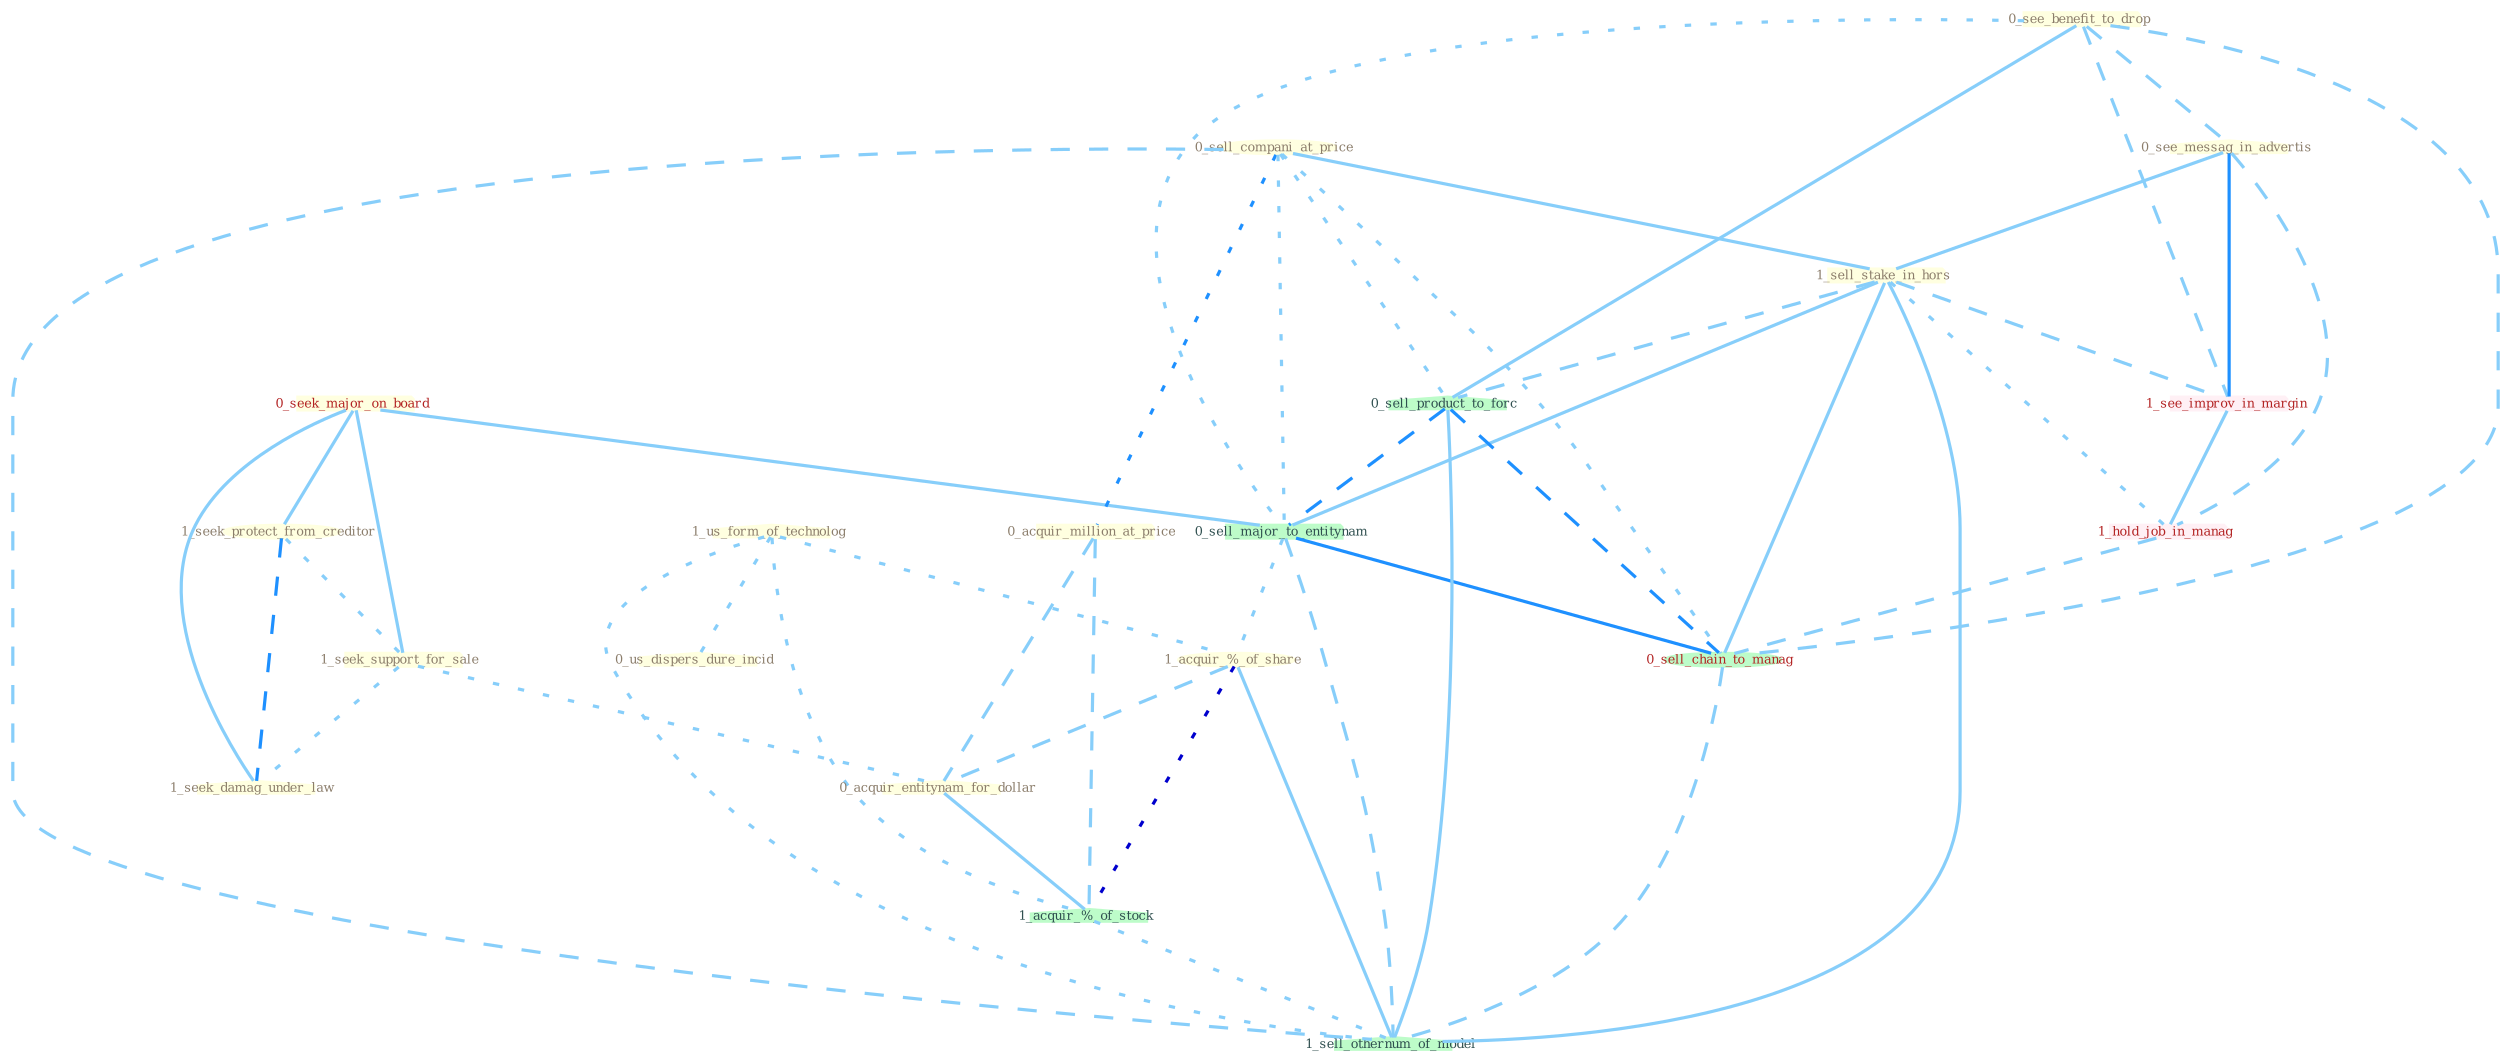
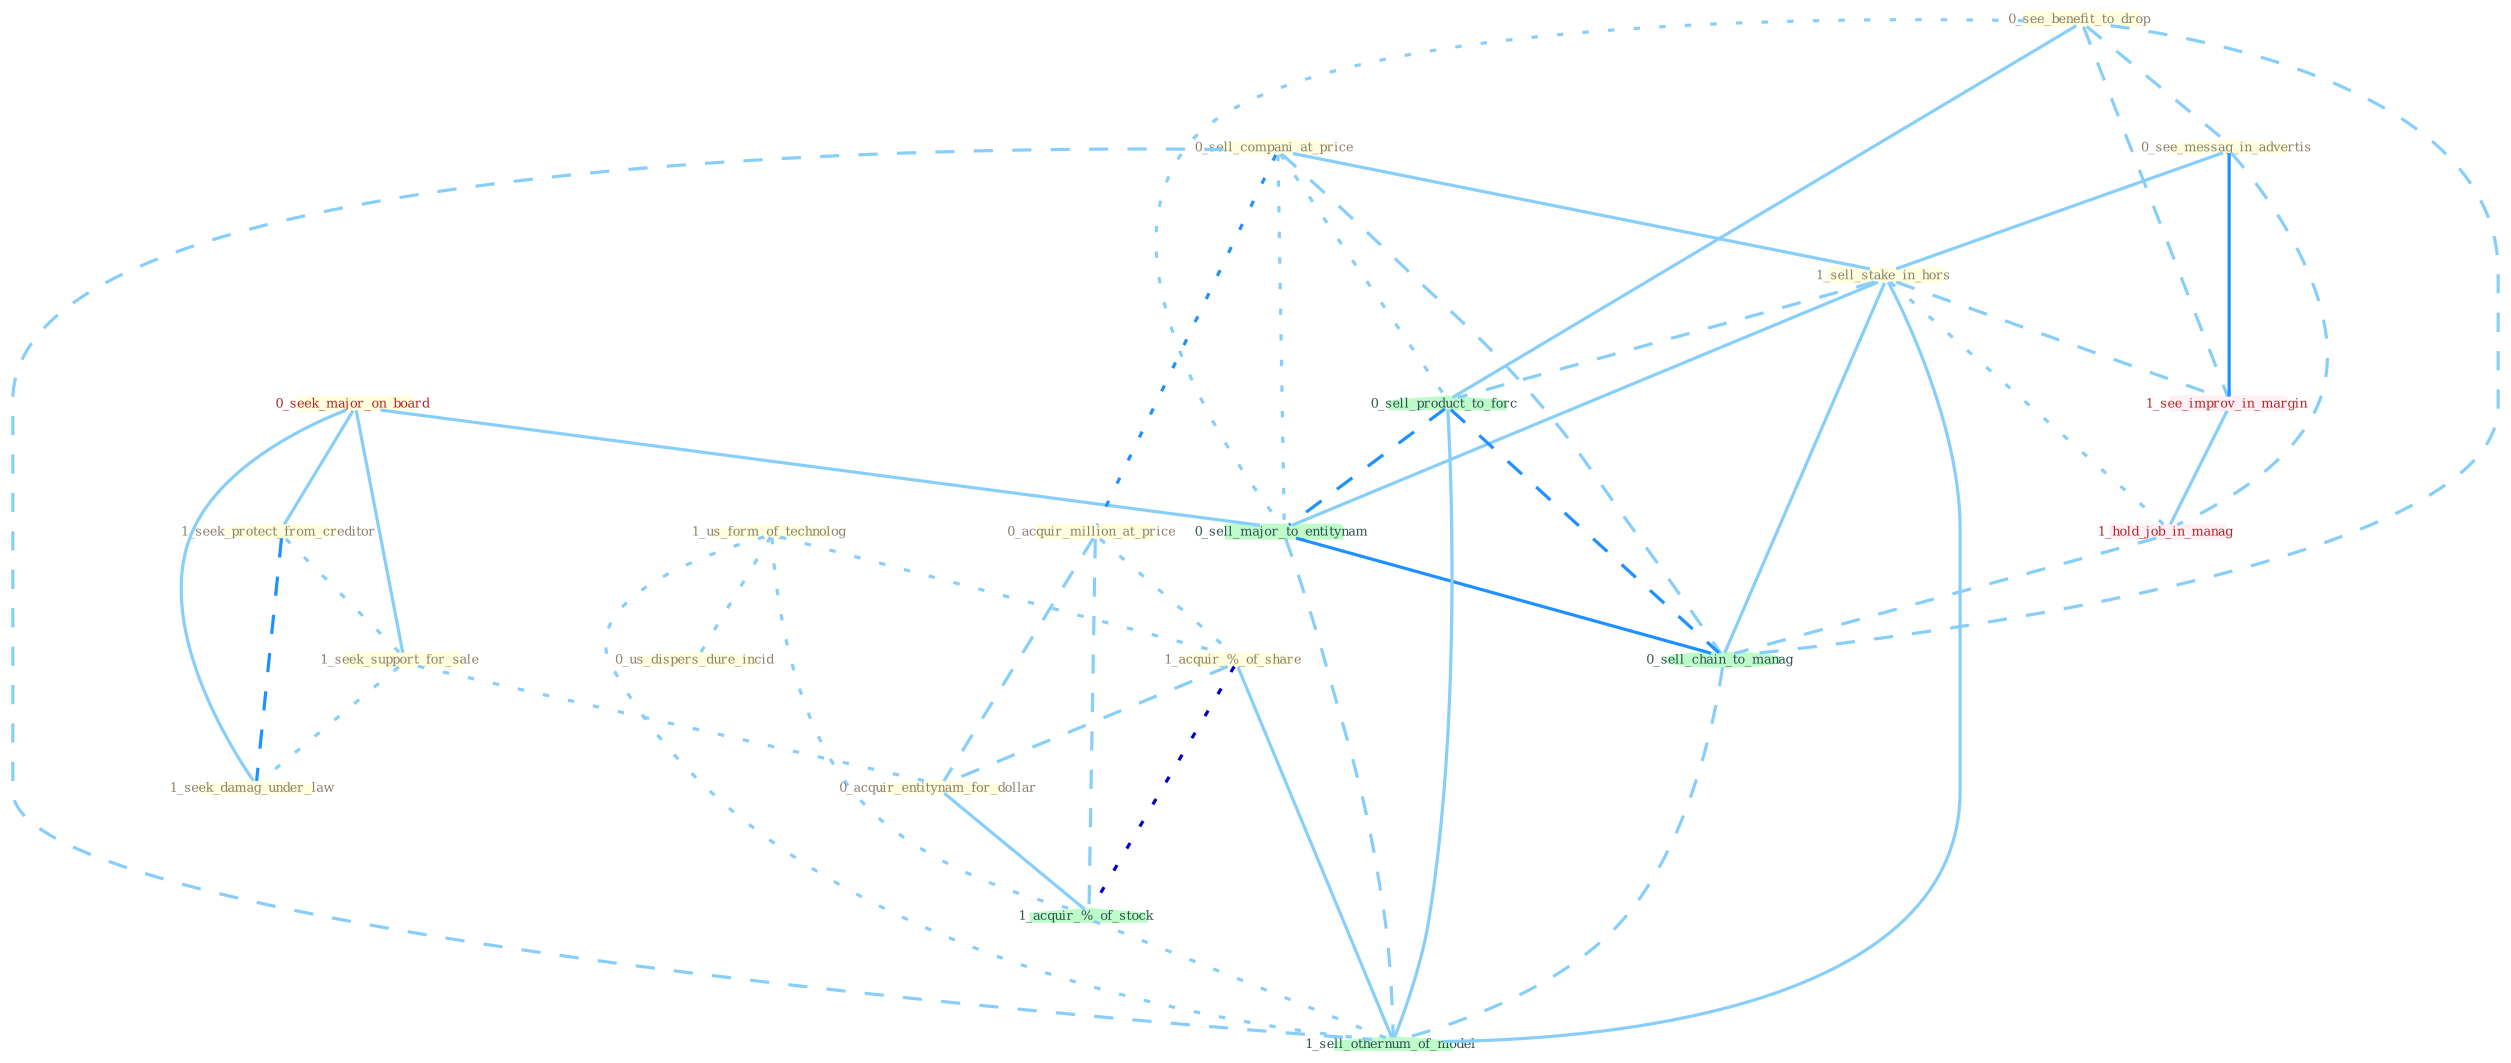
edge "0_sell_compani_at_price" -- "0_sell_chain_to_manag": style dotted -> dashed
edge "0_sell_major_to_entitynam" -- "1_acquir_%_of_share": now "0_acquir_million_at_price" -- "1_acquir_%_of_share"
node "0_sell_chain_to_manag": fontcolor #b22222 -> #2f4f4f
